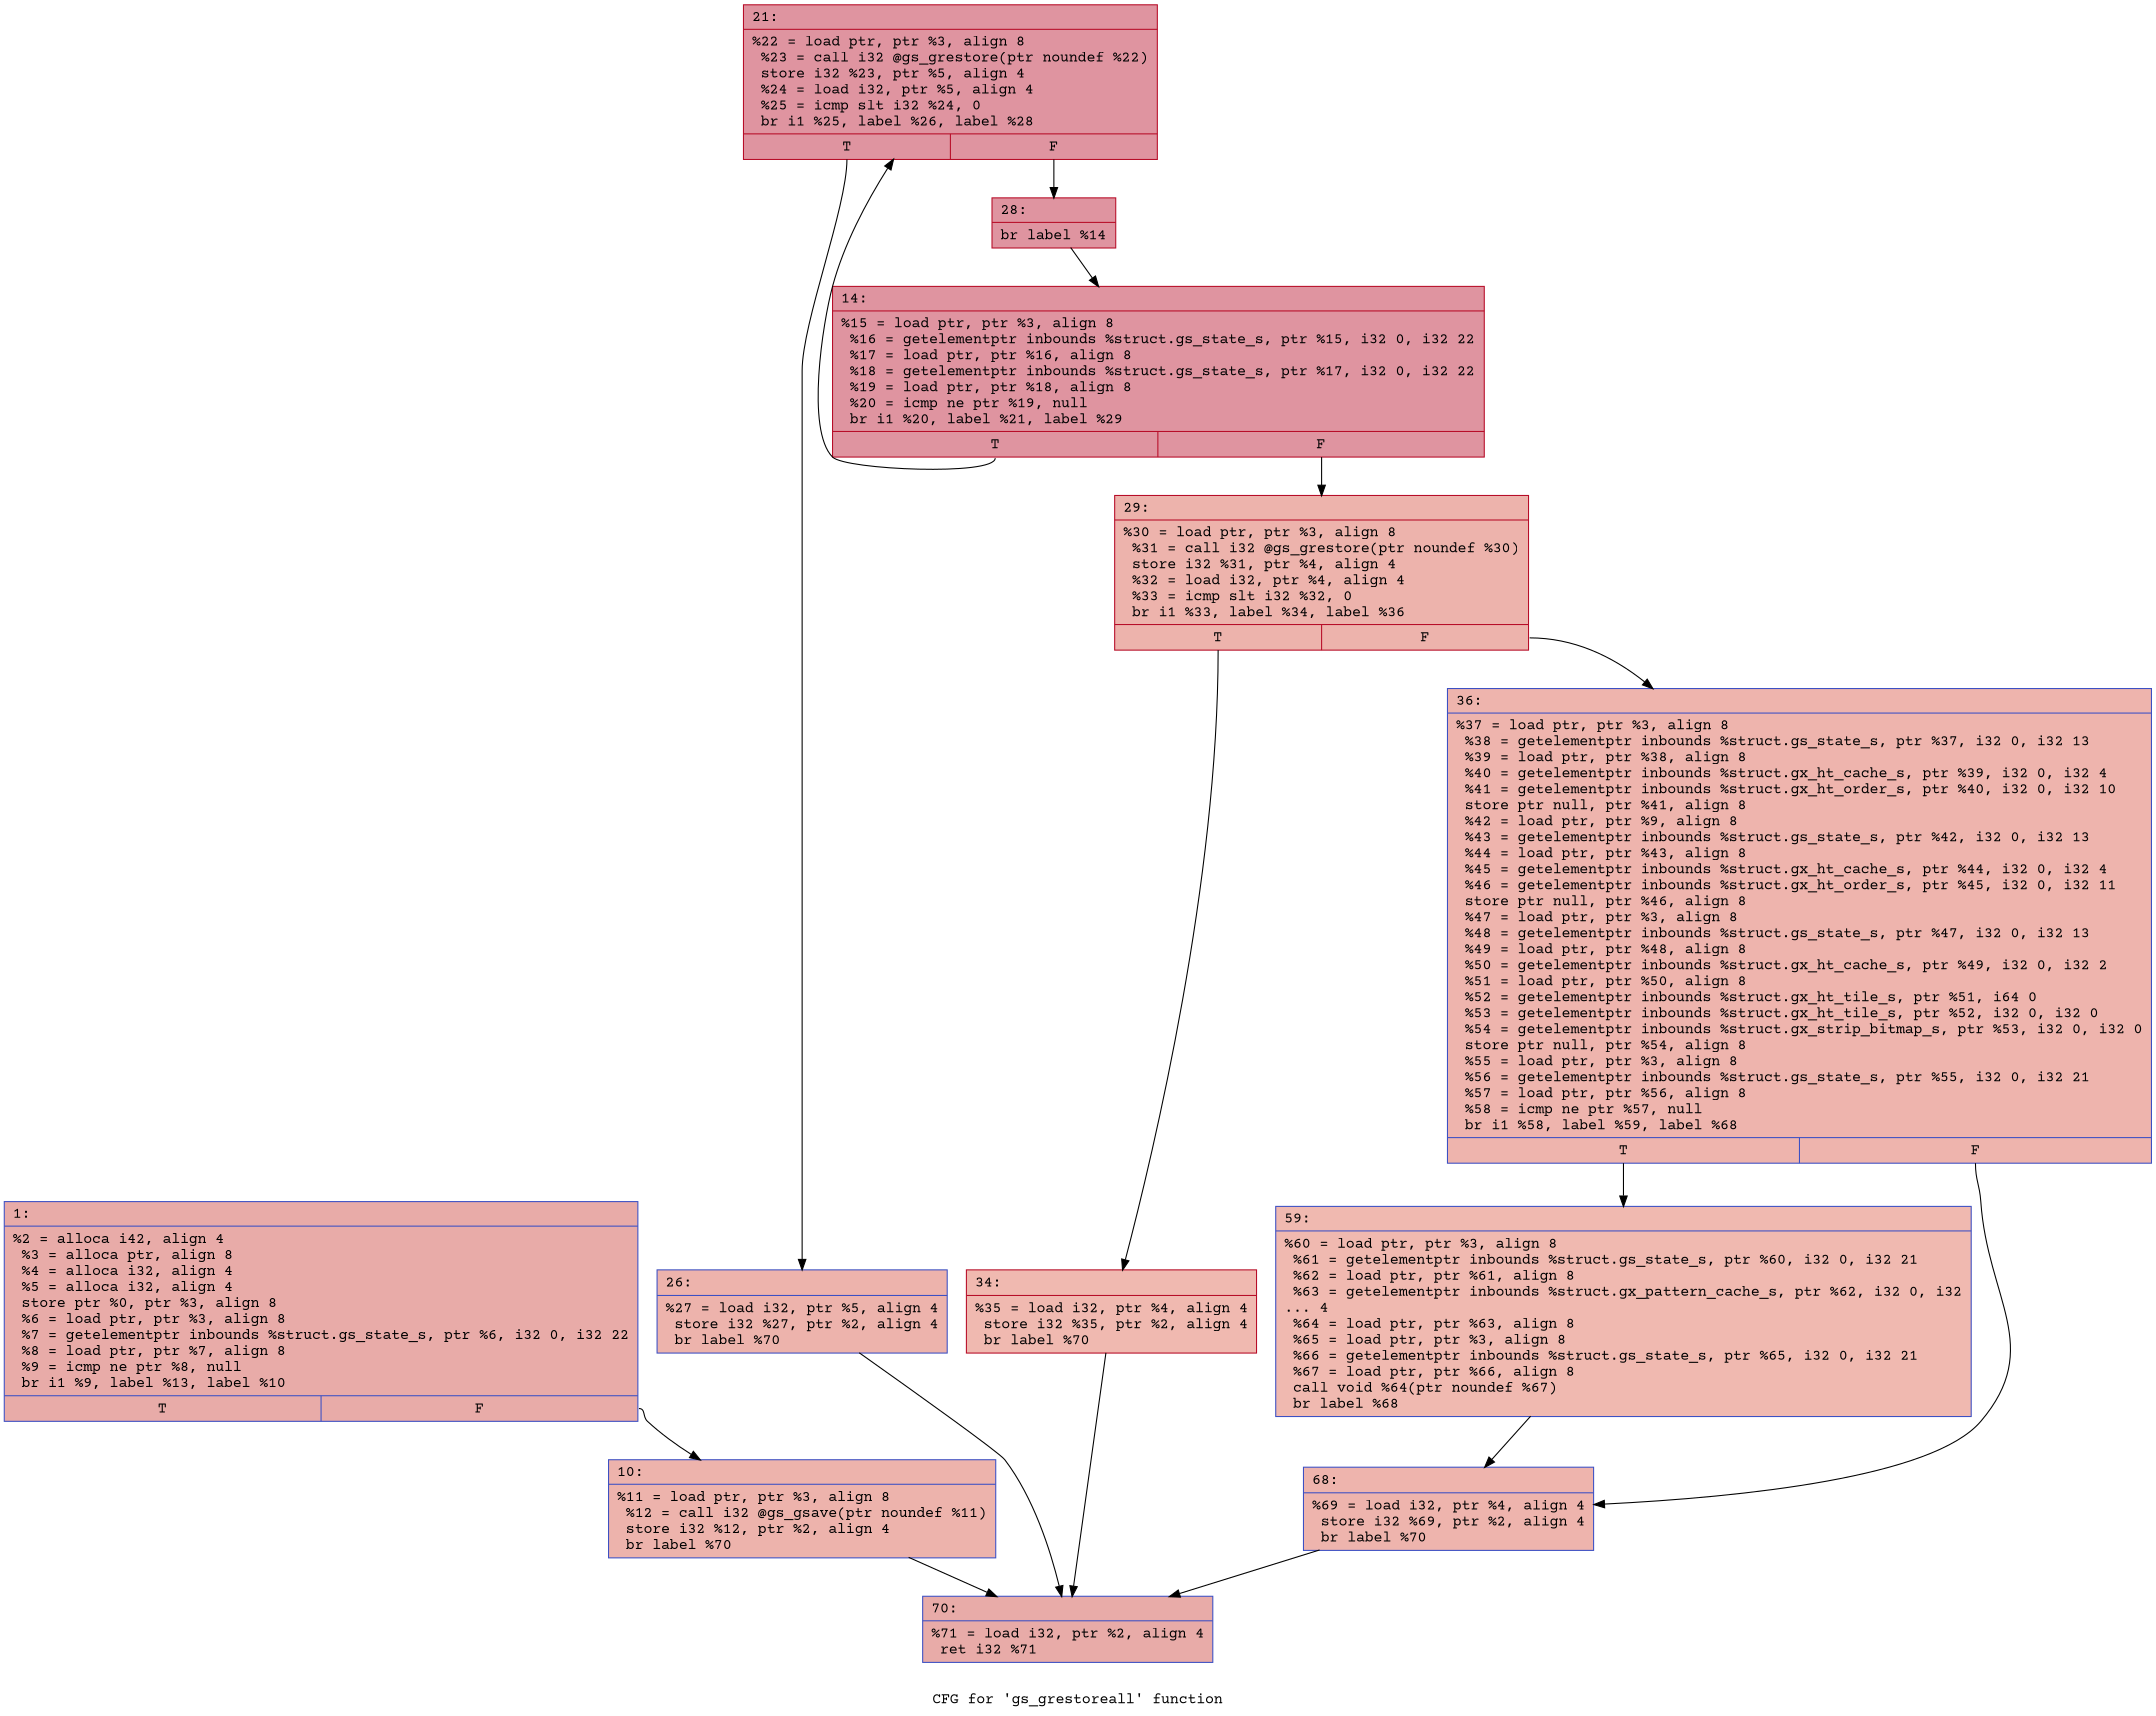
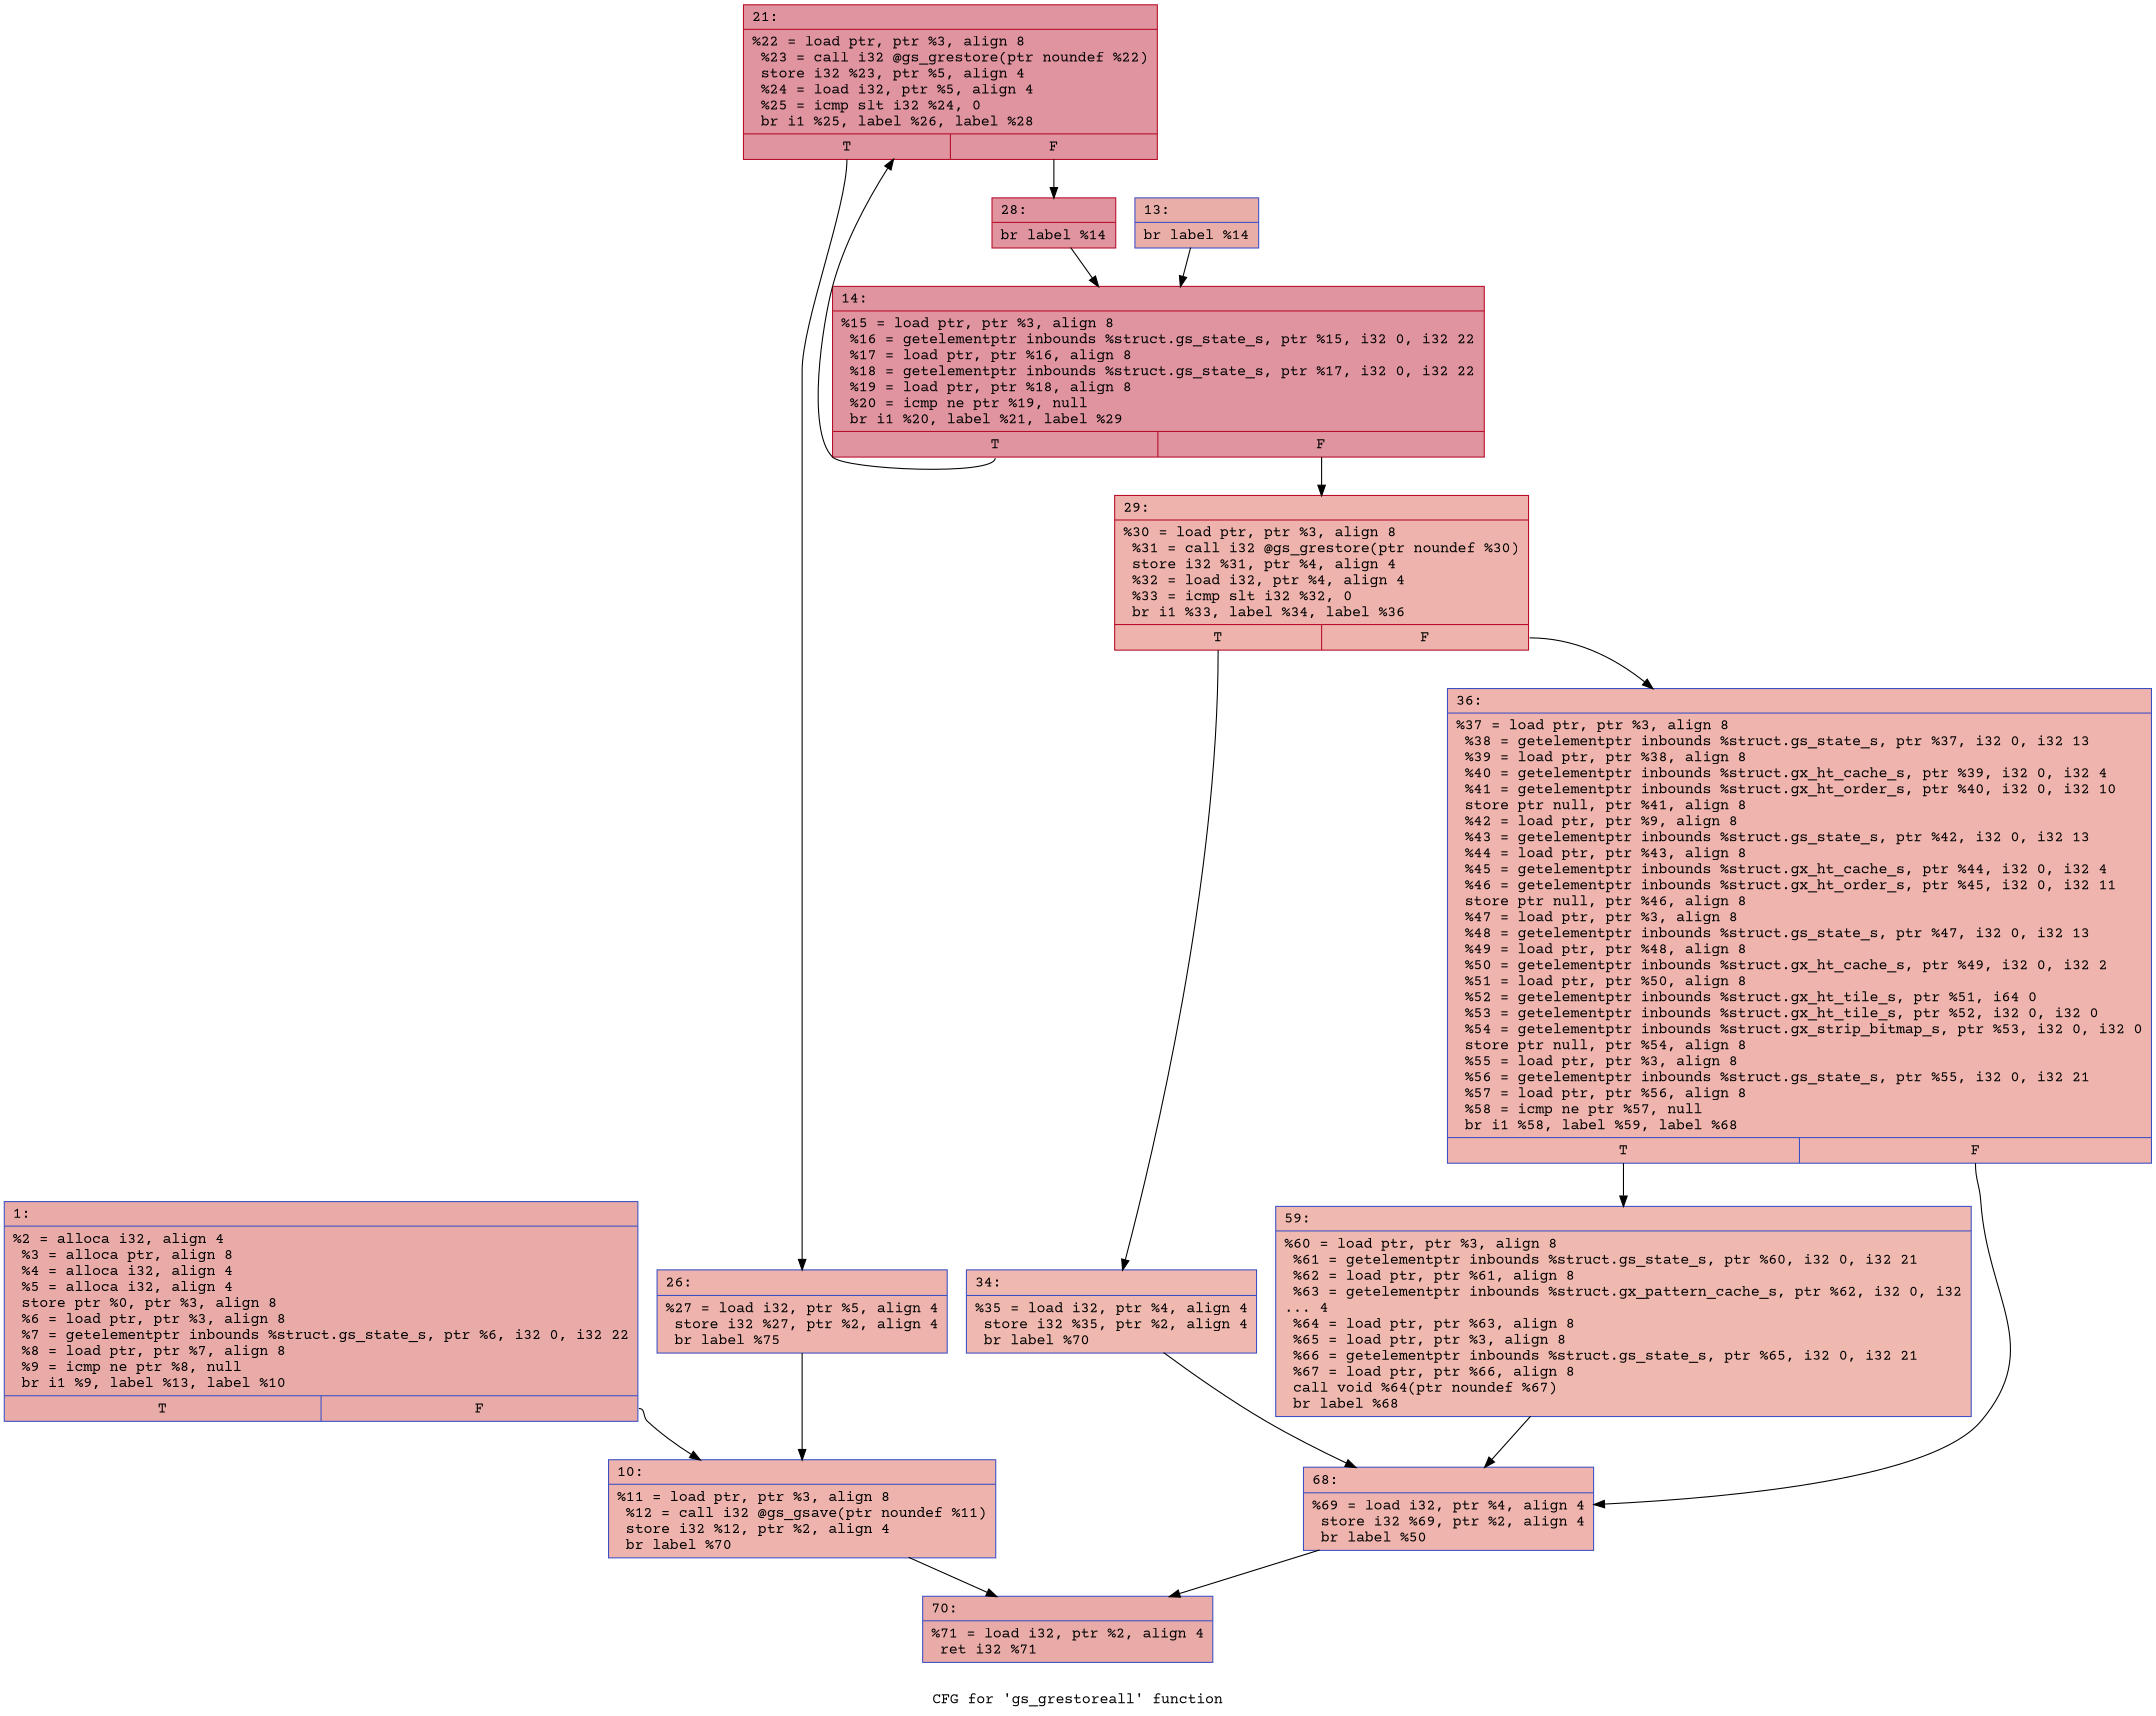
node "13:": added
node "1:": text "%2 = alloca i42, align 4" -> "%2 = alloca i32, align 4"
node "34:": color #b70d28ff -> #3d50c3ff
node "26:": text "br label %70" -> "br label %75"
edge "26:" -> "70:": now "26:" -> "10:"
edge "34:" -> "70:": now "34:" -> "68:"
node "68:": text "br label %70" -> "br label %50"
